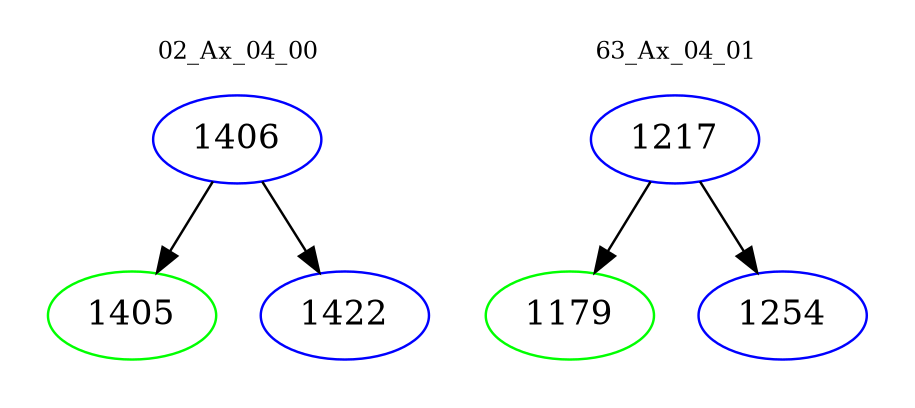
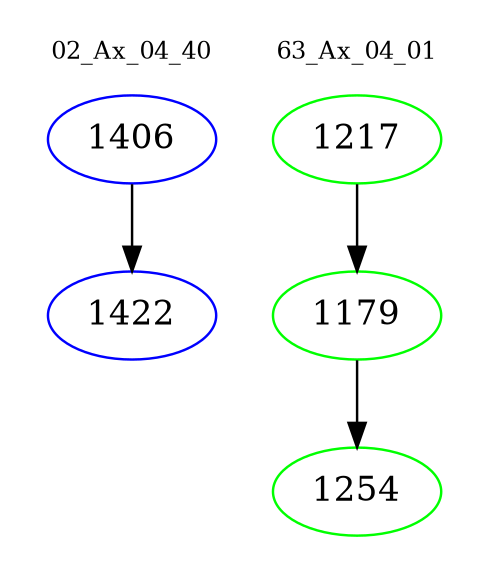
cluster "02_Ax_04_00": label "02_Ax_04_00" -> "02_Ax_04_40"
node "1217": color blue -> green
edge "1217" -> "1254": now "1179" -> "1254"
node "1405": removed
node "1254": color blue -> green
